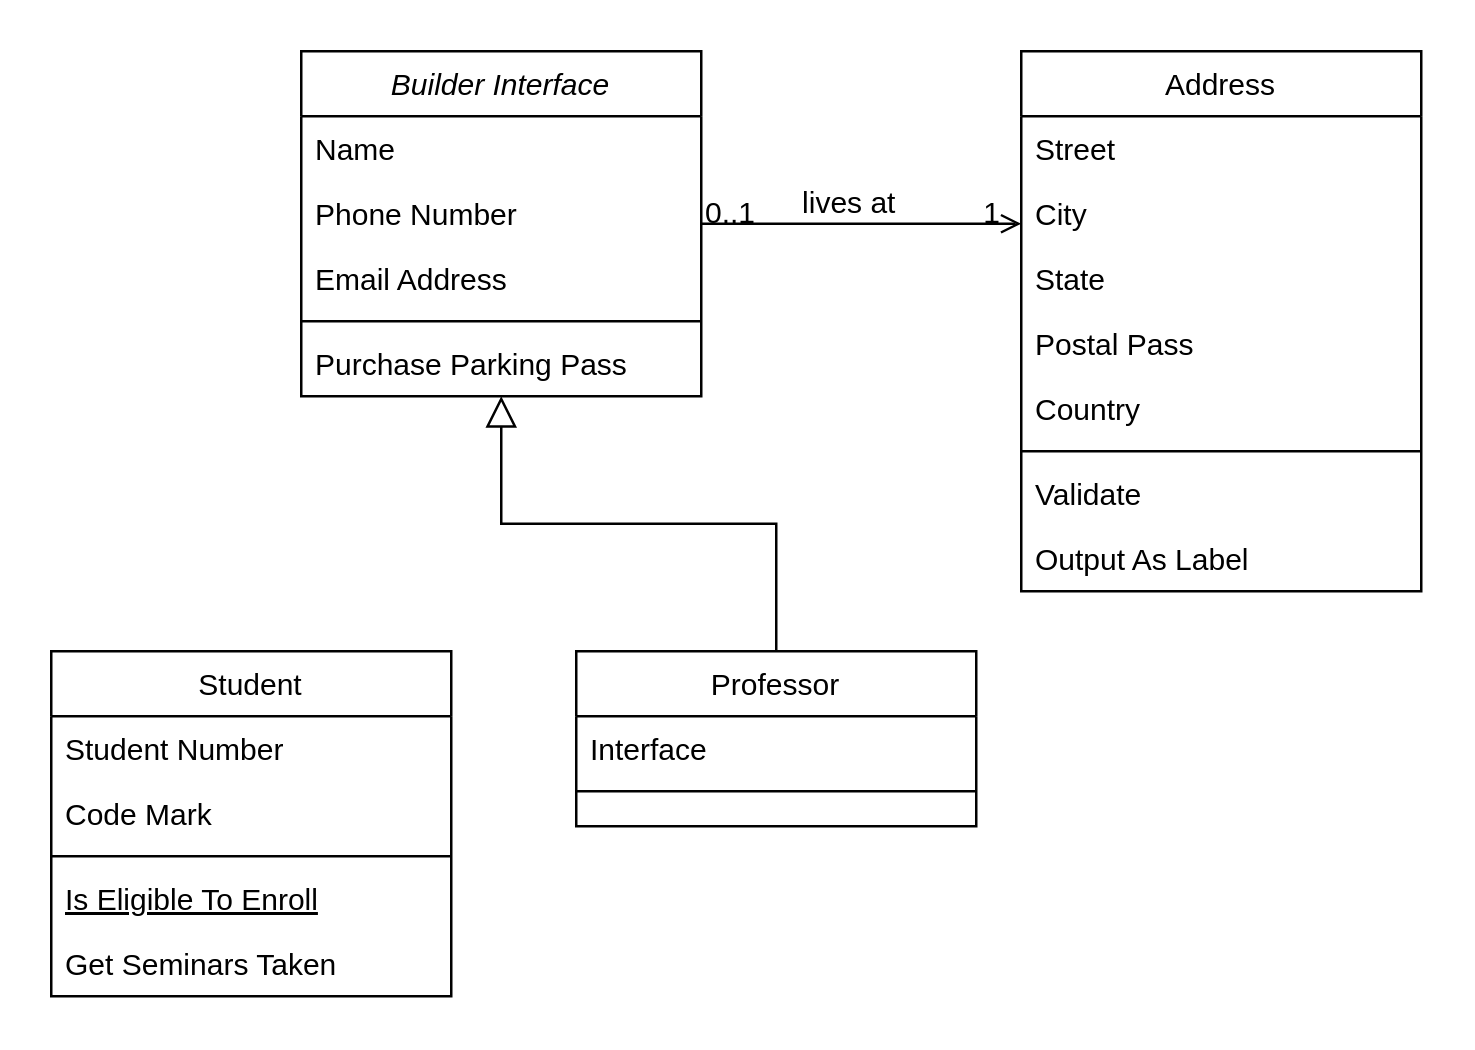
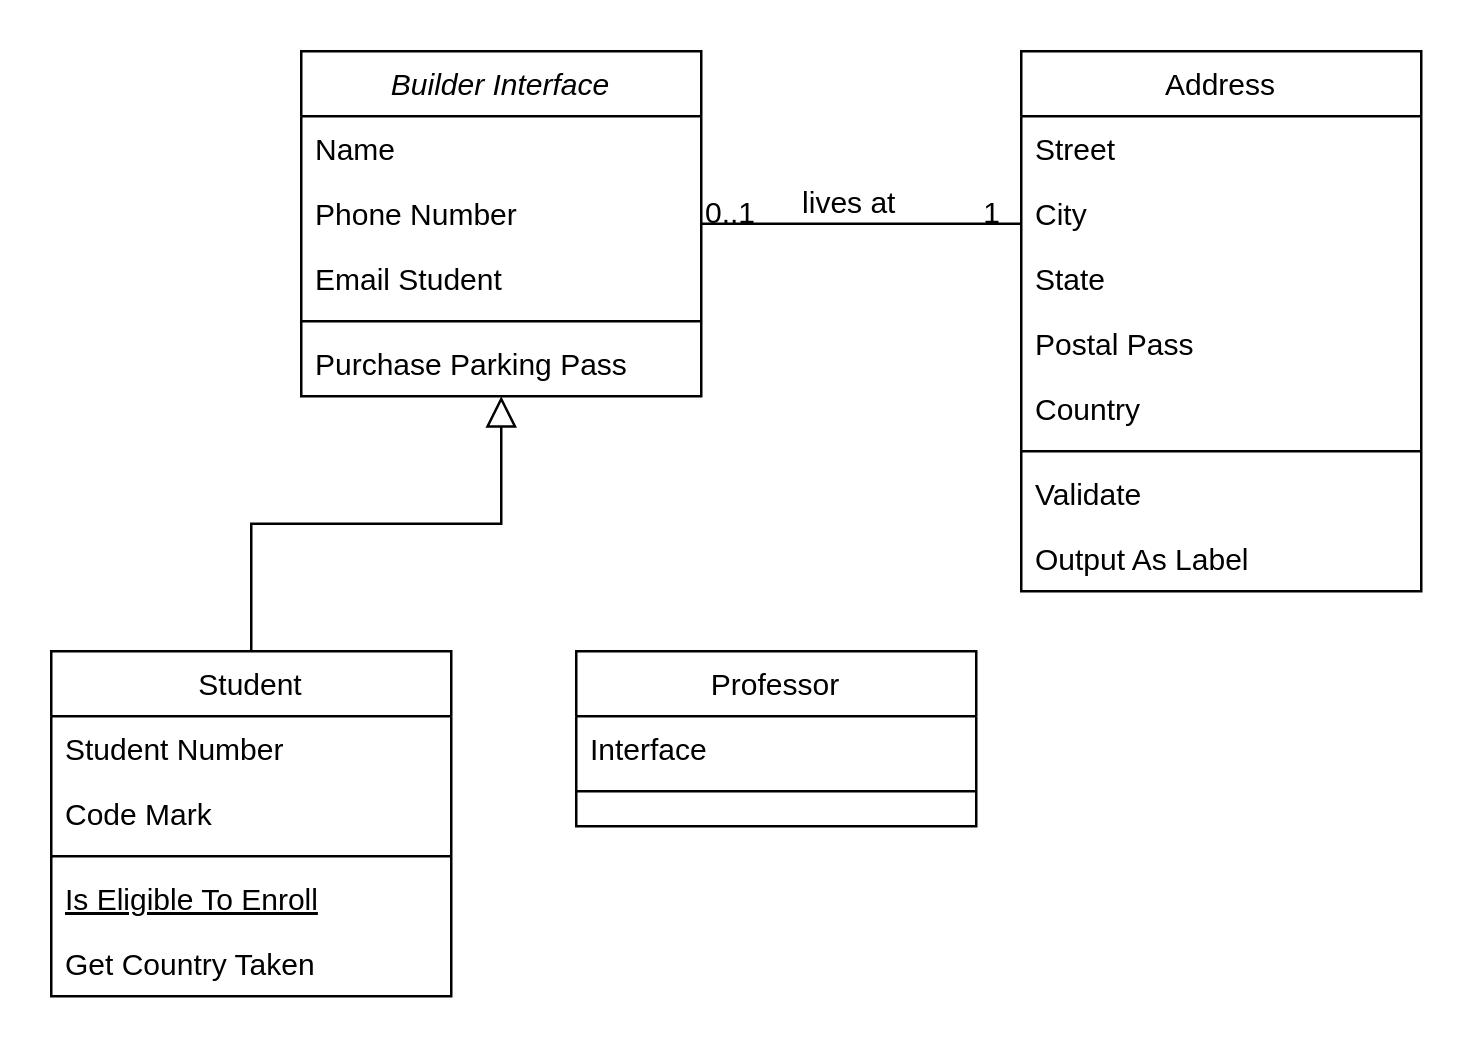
edge "Builder Interface" -> "Address": arrowhead open -> none
node "Email Address": label "Email Address" -> "Email Student"
edge "Student" -> "Builder Interface": added
edge "Professor" -> "Builder Interface": removed
node "Get Seminars Taken": label "Get Seminars Taken" -> "Get Country Taken"
